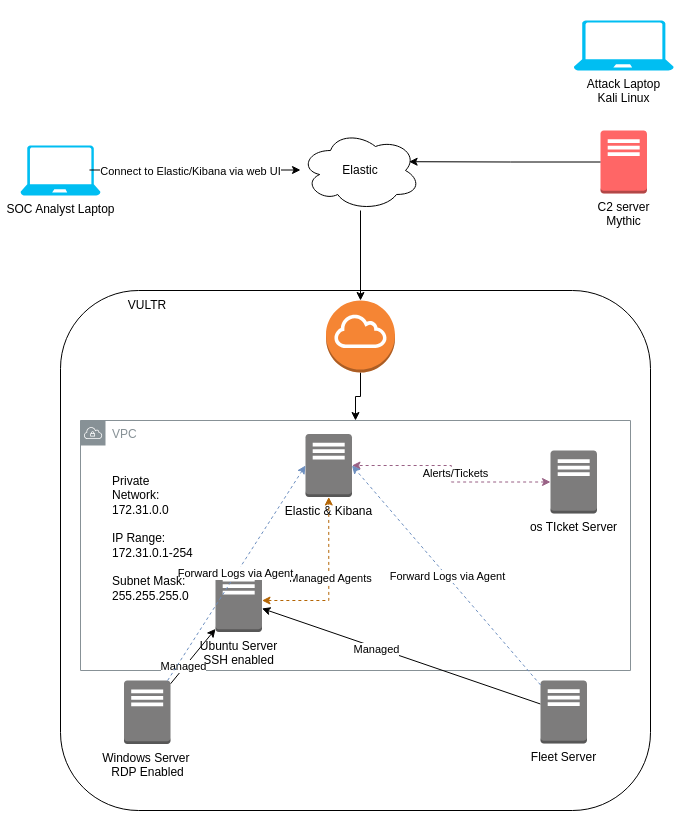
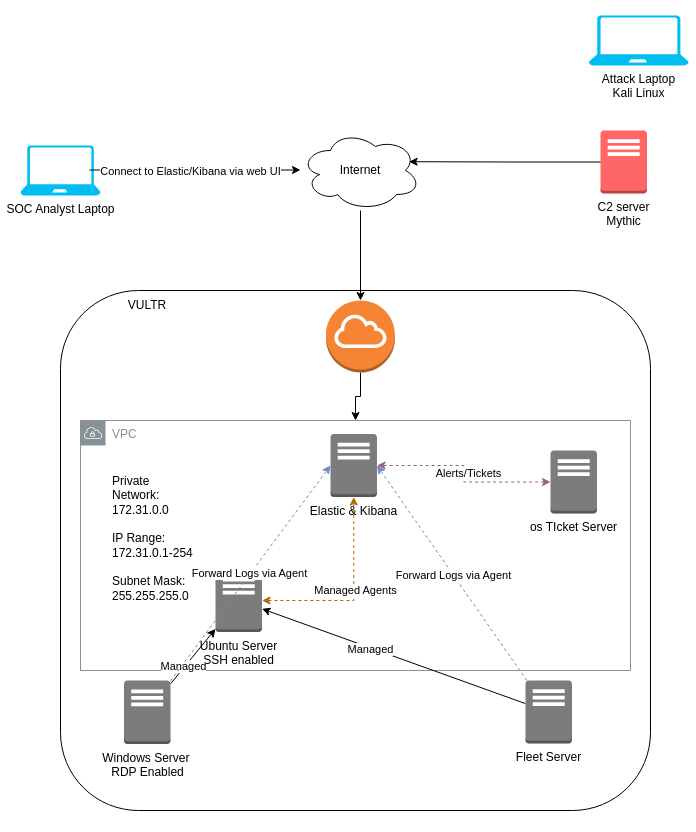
node "Attack Laptop Kali Linux": moved (624, 46) -> (639, 41)
node "Elastic": label "Elastic" -> "Internet"
node "Elastic & Kibana": moved (329, 466) -> (354, 466)
node "Fleet Server": moved (564, 712) -> (549, 712)
